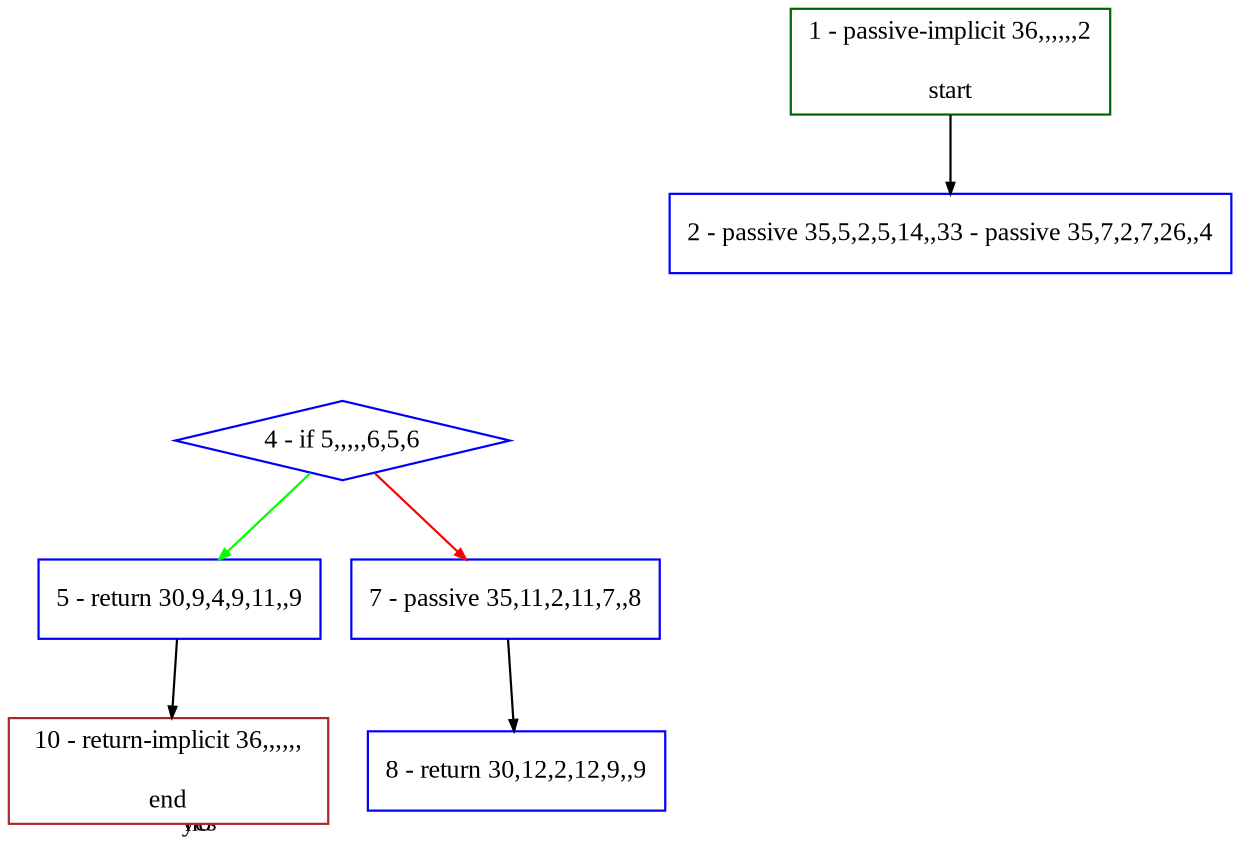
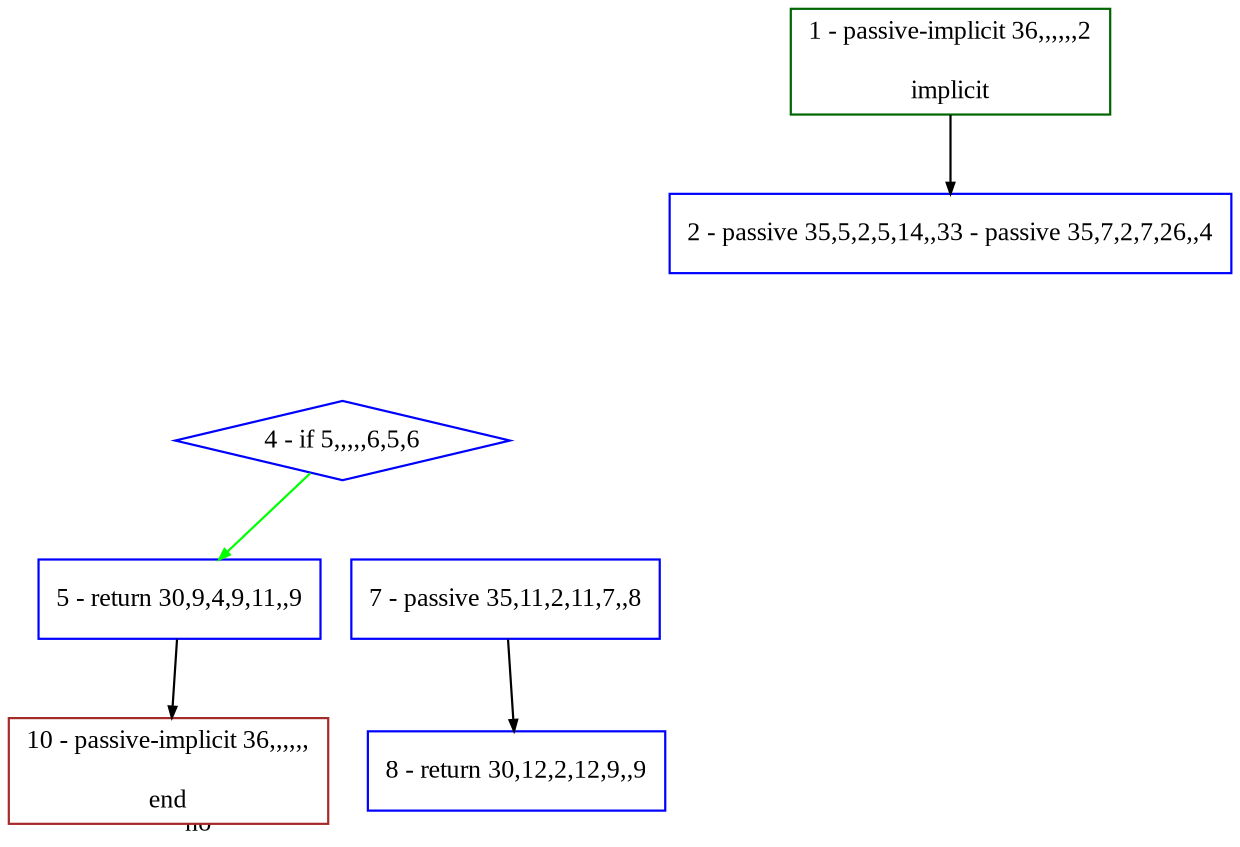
node "1 - passive-implicit 36,,,,,,2 start": label "1 - passive-implicit 36,,,,,,2 start" -> "1 - passive-implicit 36,,,,,,2 implicit"
edge "4 - if 5,,,,,6,5,6" -> "7 - passive 35,11,2,11,7,,8": removed
node "10 - return-implicit 36,,,,,, end": label "10 - return-implicit 36,,,,,, end" -> "10 - passive-implicit 36,,,,,, end"
edge "4 - if 5,,,,,6,5,6" -> "5 - return 30,9,4,9,11,,9": label "yes" -> "no"
